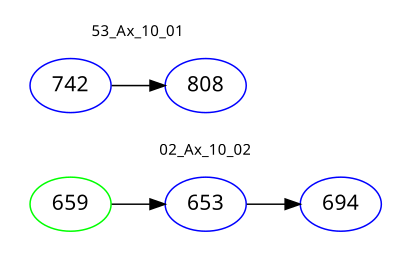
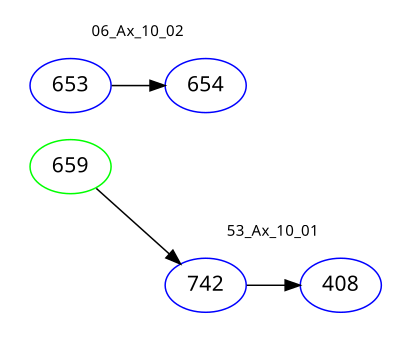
node "808": label "808" -> "408"
cluster "02_Ax_10_02": label "02_Ax_10_02" -> "06_Ax_10_02"
edge "659" -> "653": now "659" -> "742"
node "694": label "694" -> "654"
